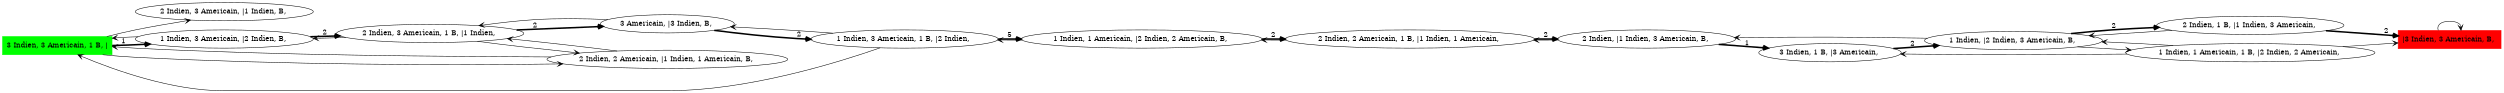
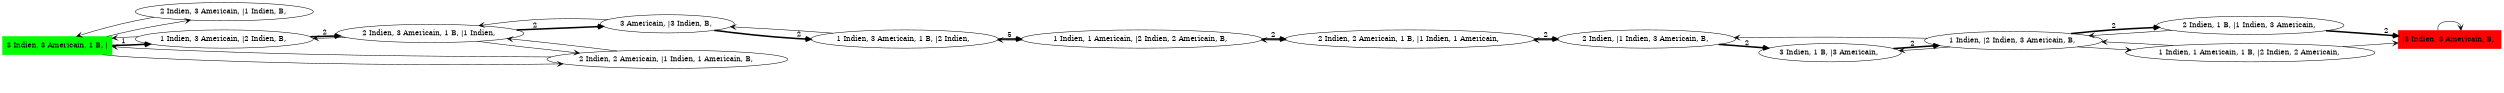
edge "2 Indien, |1 Indien, 3 Americain, B," -> "3 Indien, 1 B, |3 Americain,": label "1" -> "2"
edge "1 Indien, 1 Americain, 1 B, |2 Indien, 2 Americain," -> "3 Indien, 1 B, |3 Americain,": now "1 Indien, |2 Indien, 3 Americain, B," -> "3 Indien, 1 B, |3 Americain,"
edge "1 Indien, 3 Americain, 1 B, |2 Indien," -> "3 Indien, 3 Americain, 1 B, |": now "2 Indien, 3 Americain, |1 Indien, B," -> "3 Indien, 3 Americain, 1 B, |"
